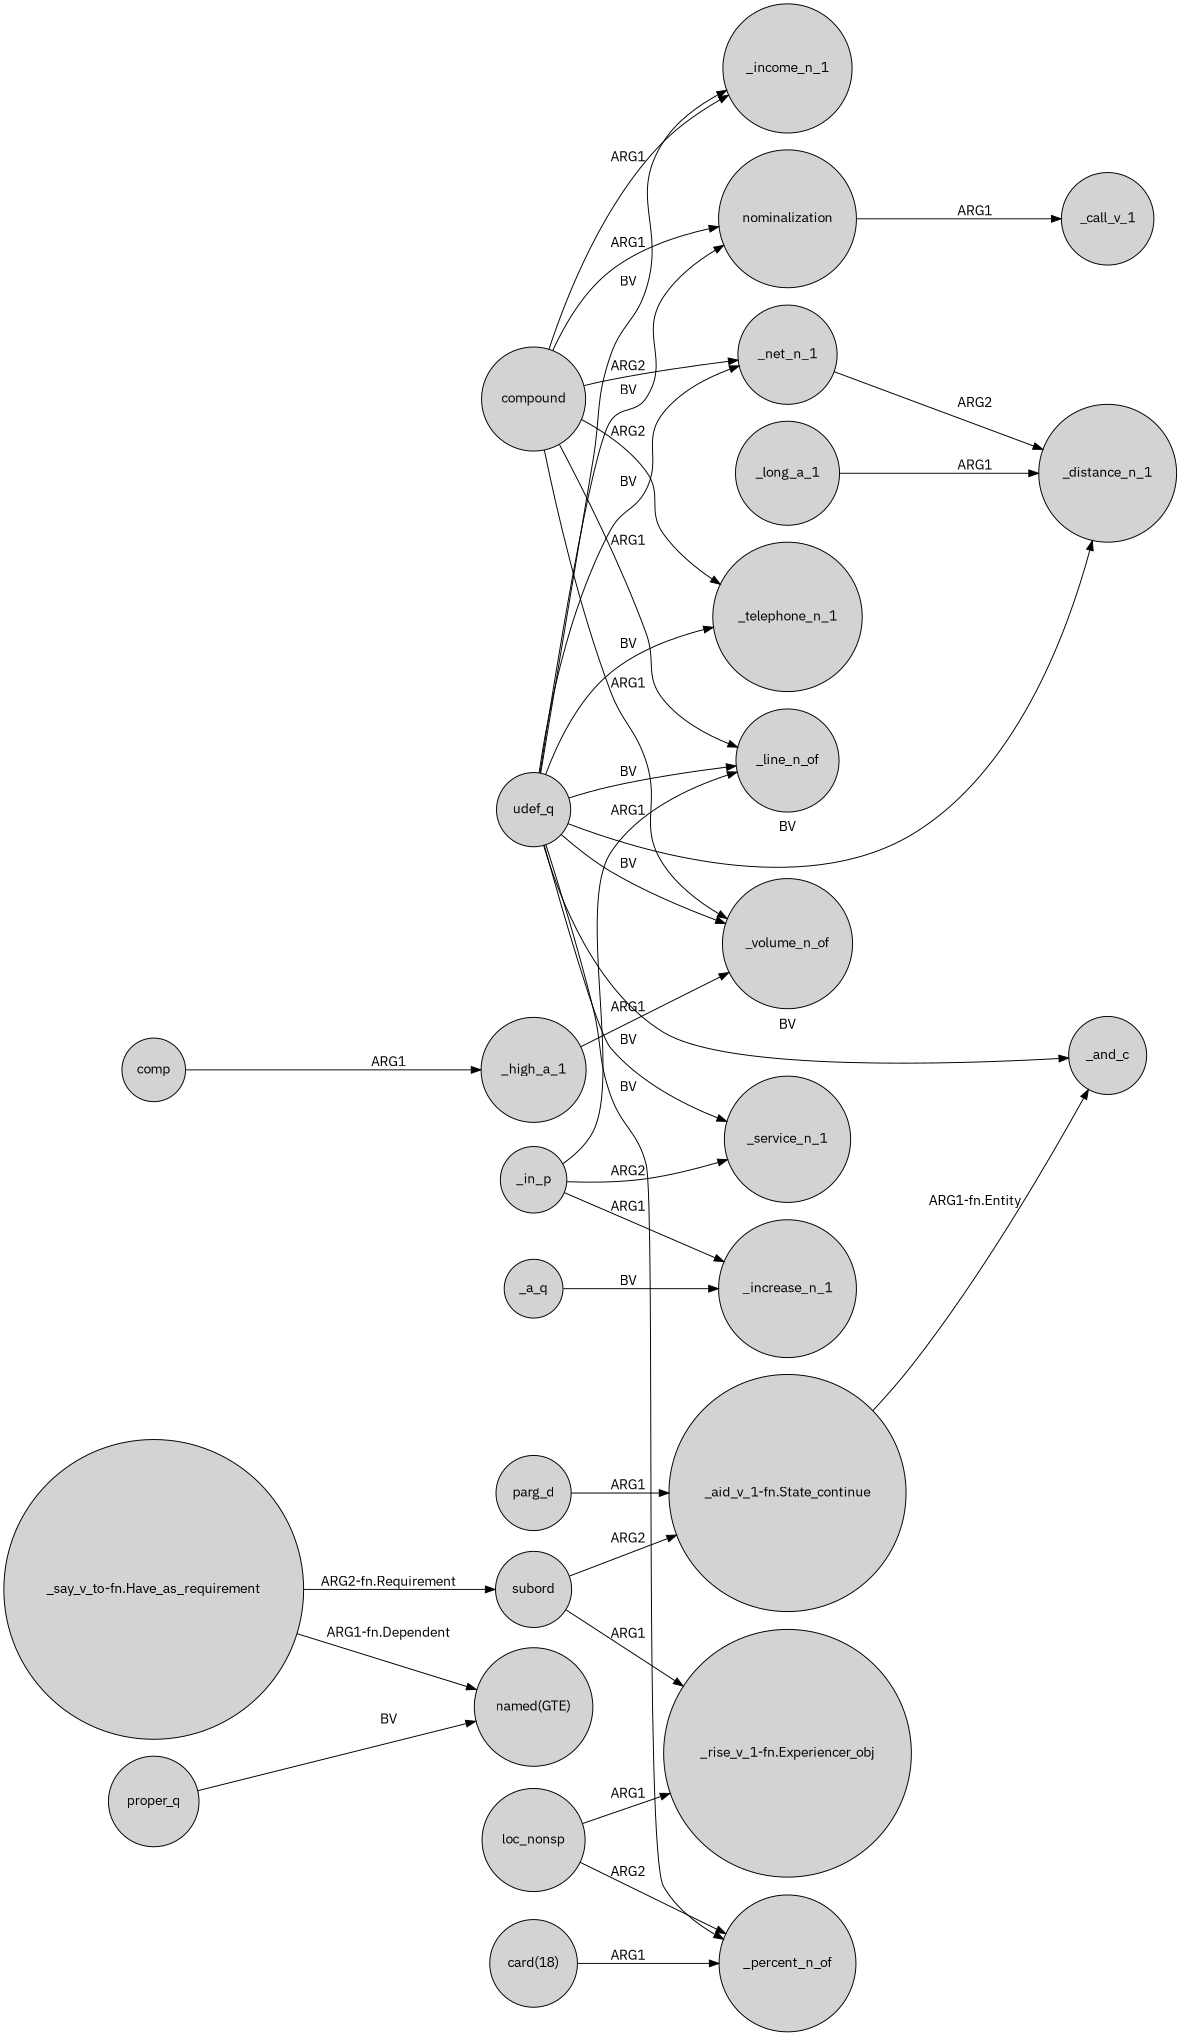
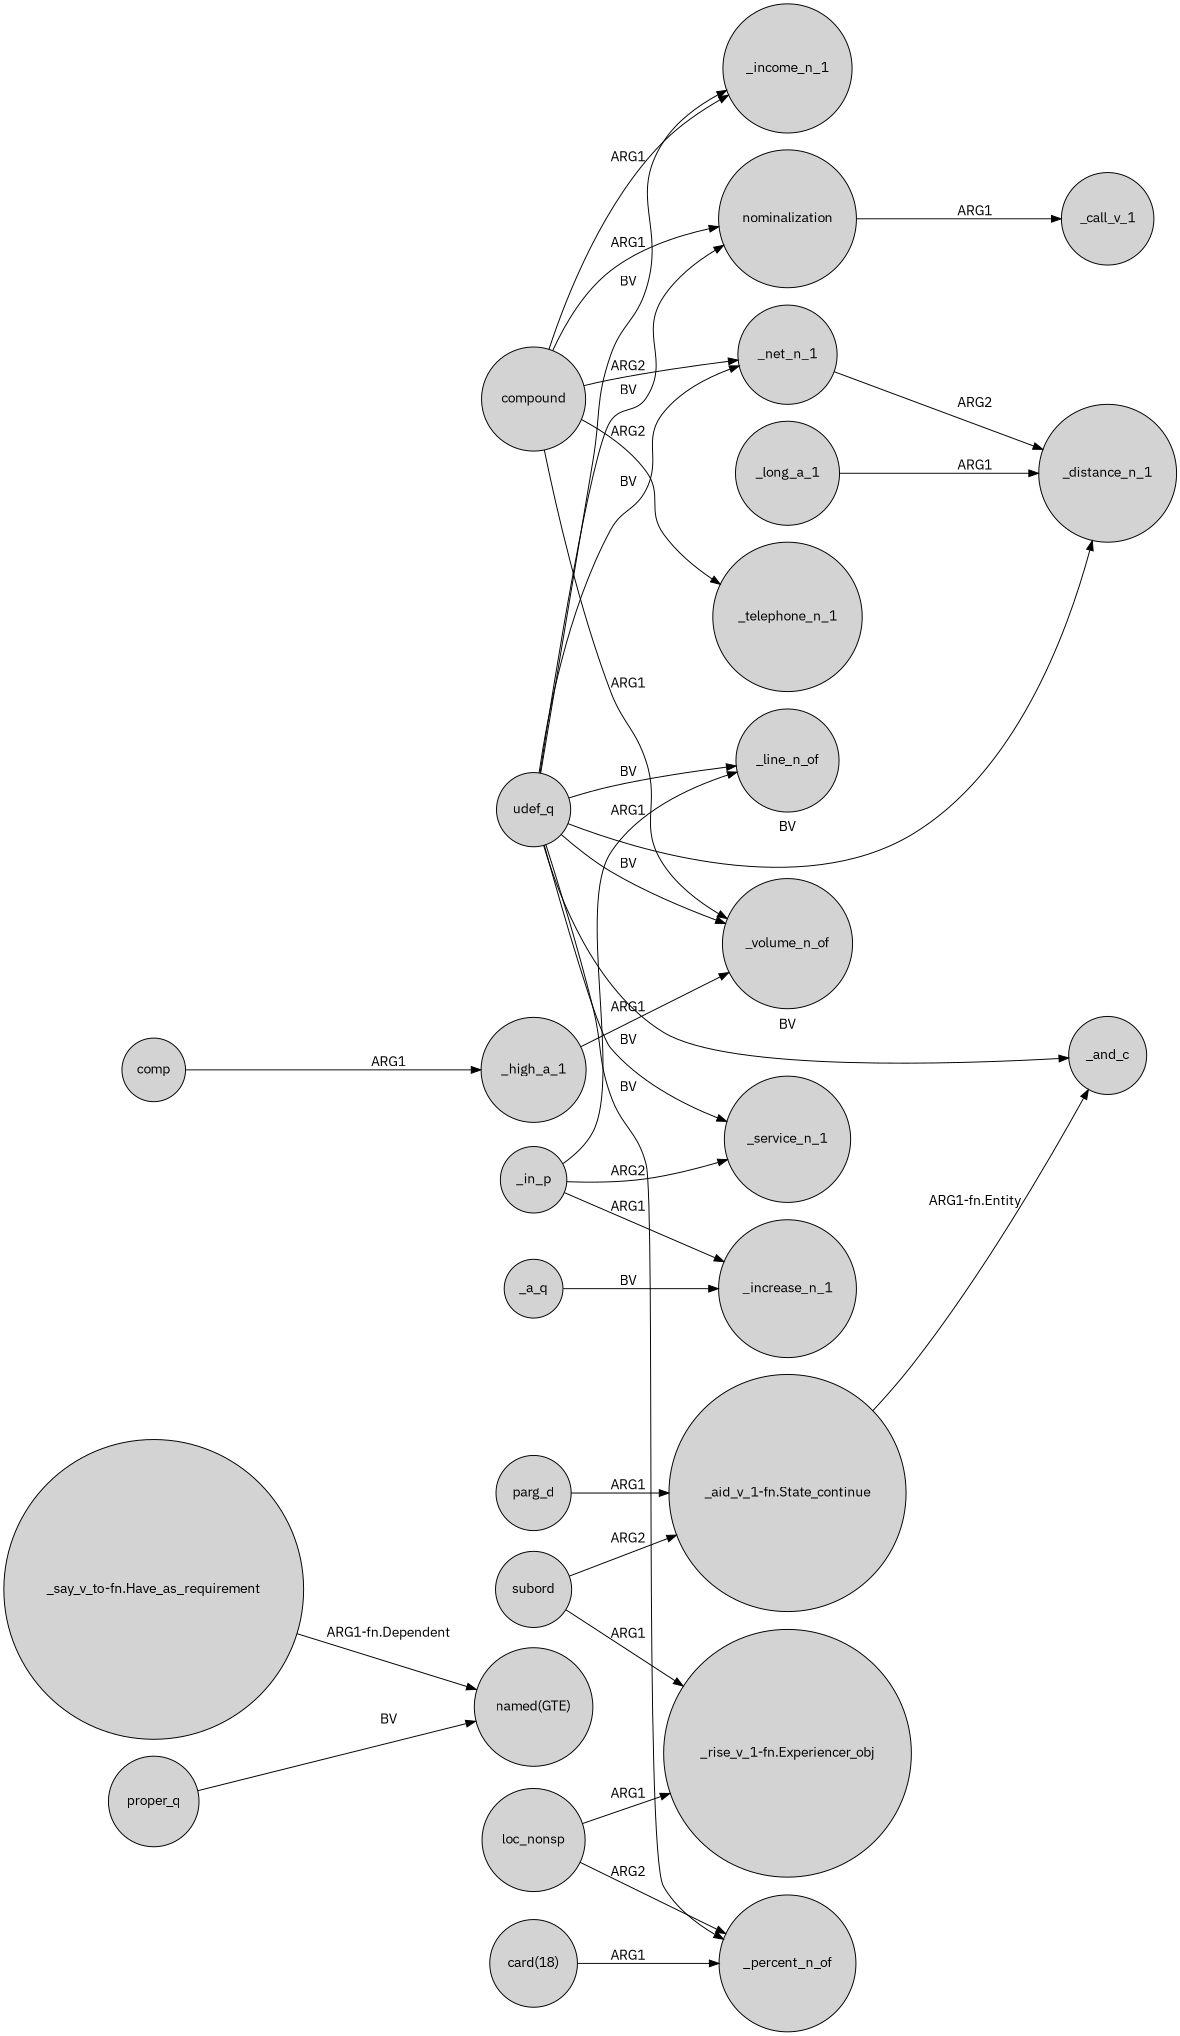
edge "compound" -> "_line_n_of": removed, label "ARG1"
edge "udef_q" -> "_telephone_n_1": removed, label "BV"
edge "_say_v_to-fn.Have_as_requirement" -> "subord": removed, label "ARG2-fn.Requirement"
